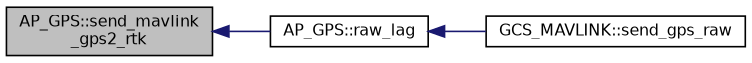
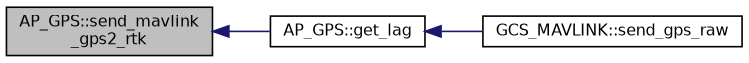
node "AP_GPS::raw_lag": label "AP_GPS::raw_lag" -> "AP_GPS::get_lag"
